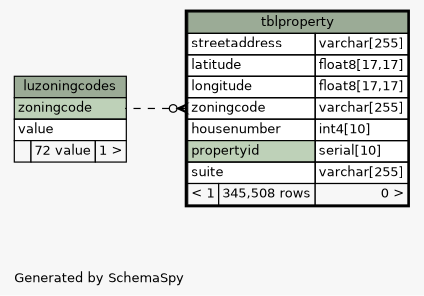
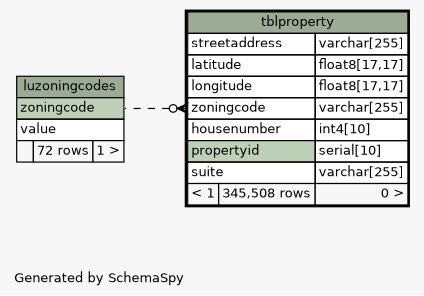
node "luzoningcodes": text "72 value" -> "72 rows"
